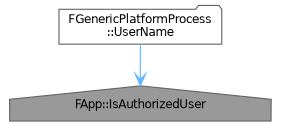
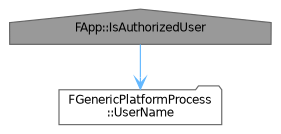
edge "FGenericPlatformProcess ::UserName" -> "FApp::IsAuthorizedUser": reversed
